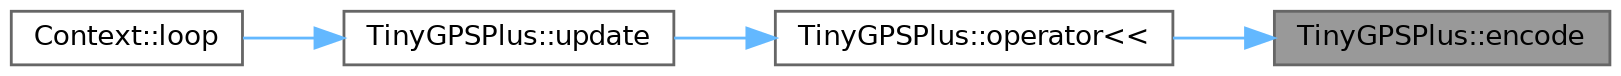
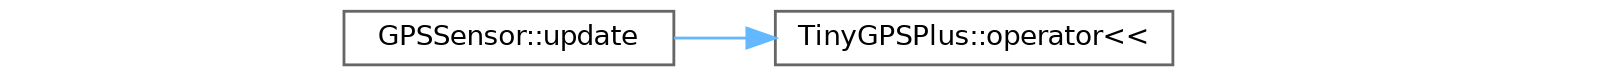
node "Context::loop": removed
node "TinyGPSPlus::update": label "TinyGPSPlus::update" -> "GPSSensor::update"
node "TinyGPSPlus::encode": removed
